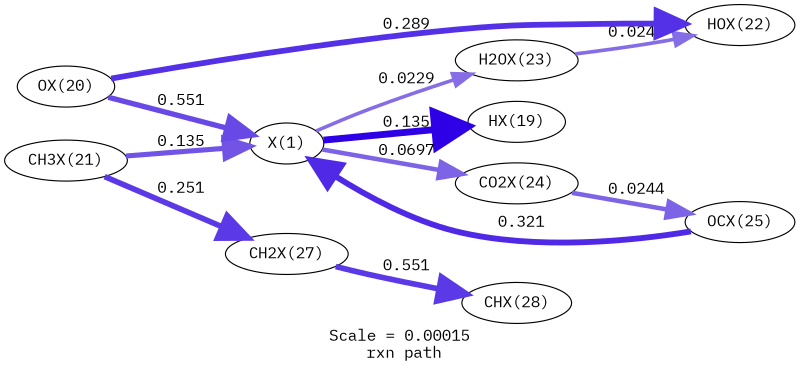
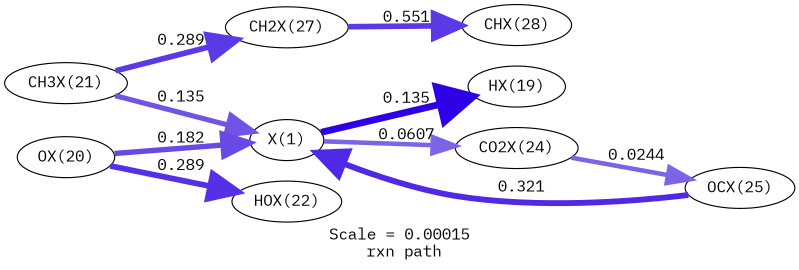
node "H2OX(23)": removed
edge "OX(20)" -> "X(1)": label " 0.551" -> " 0.182"
edge "X(1)" -> "CO2X(24)": label " 0.0697" -> " 0.0607"
edge "CH3X(21)" -> "CH2X(27)": label " 0.251" -> " 0.289"
